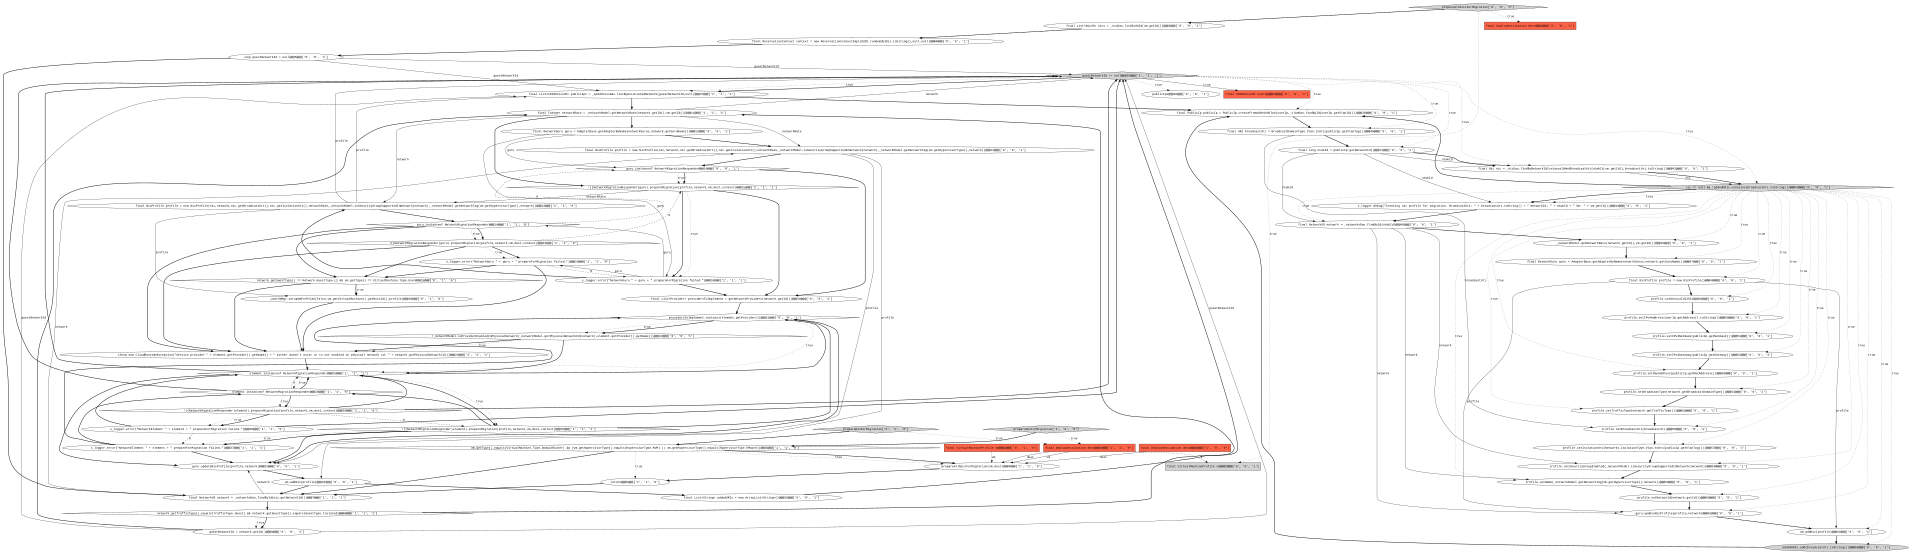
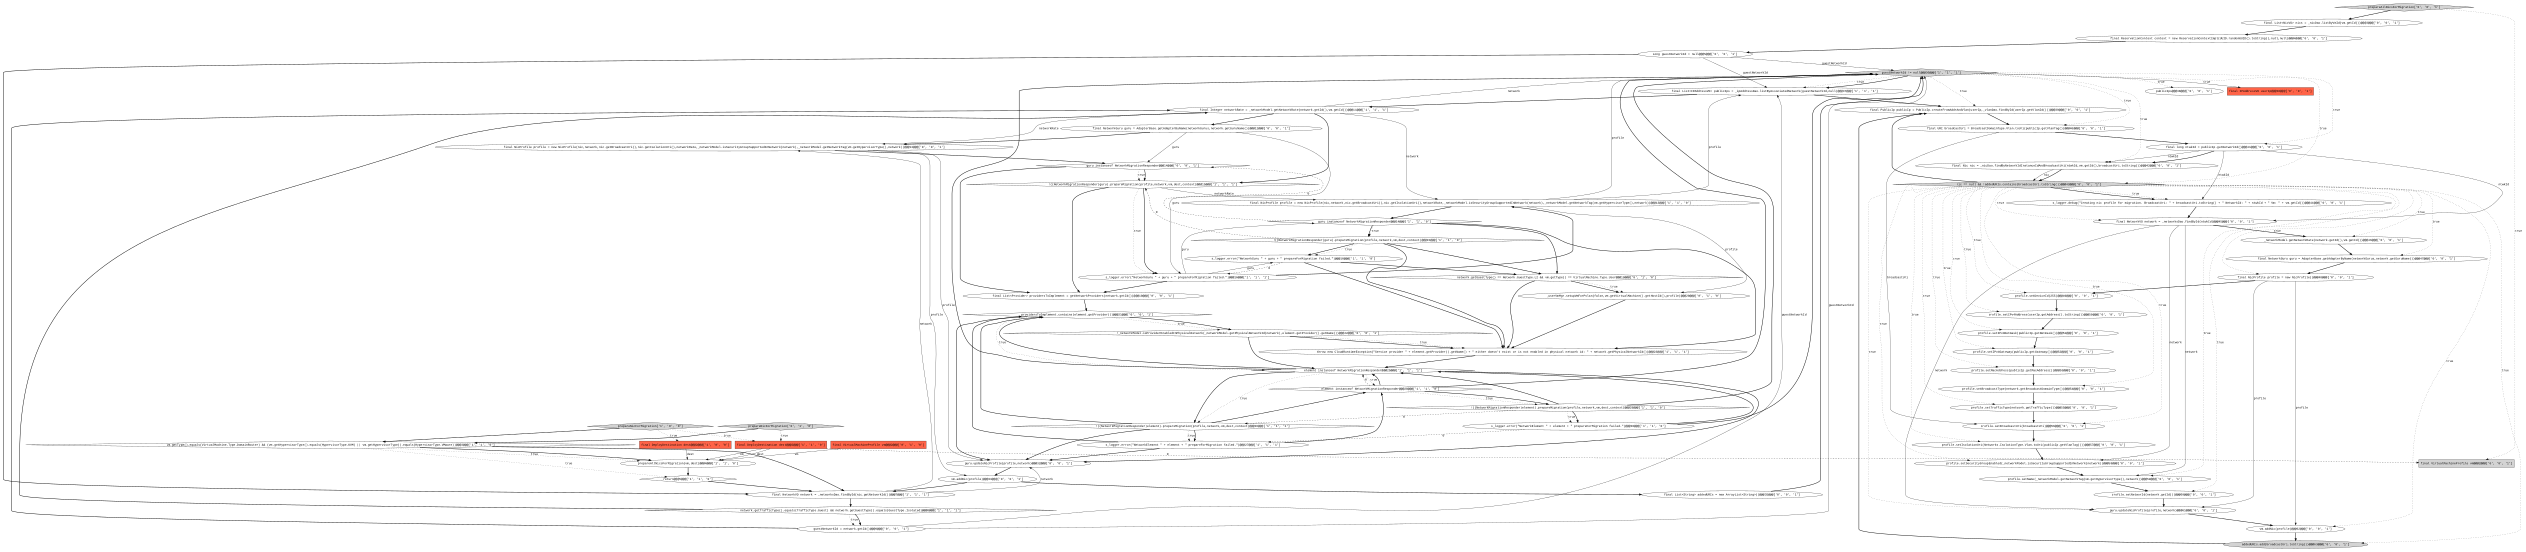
node "final DeployDestination dest@@@2@@@['0', '0', '1']": removed
edge "prepareNicForMigration['1', '0', '0']" -> "final DeployDestination dest@@@2@@@['1', '0', '0']": added, label "true"
edge "final VirtualMachineProfile vm@@@2@@@['0', '1', '0']" -> "prepareAllNicsForMigration(vm,dest)@@@4@@@['1', '1', '0']": style dashed -> solid
node "return@@@5@@@['1', '1', '0']": shape ellipse -> diamond
